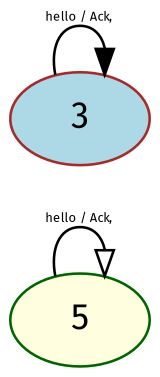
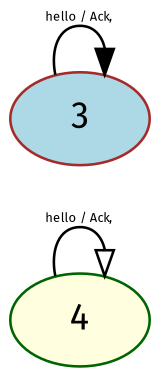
node "5": label "5" -> "4"
